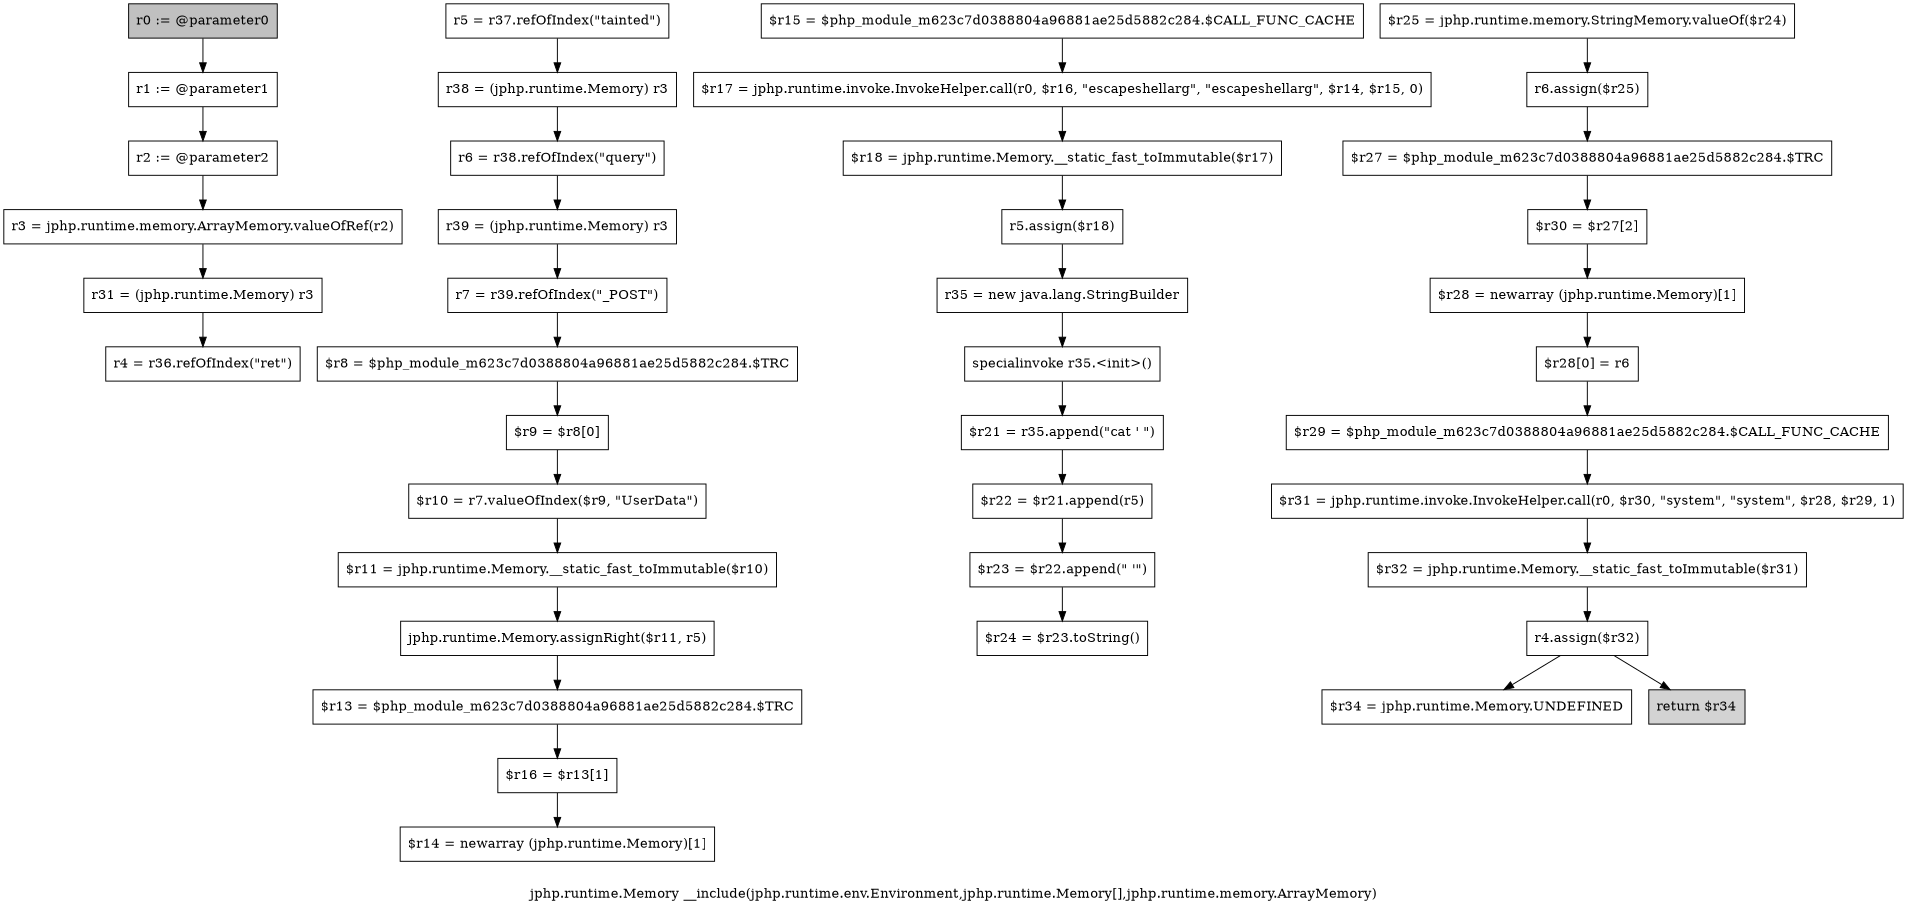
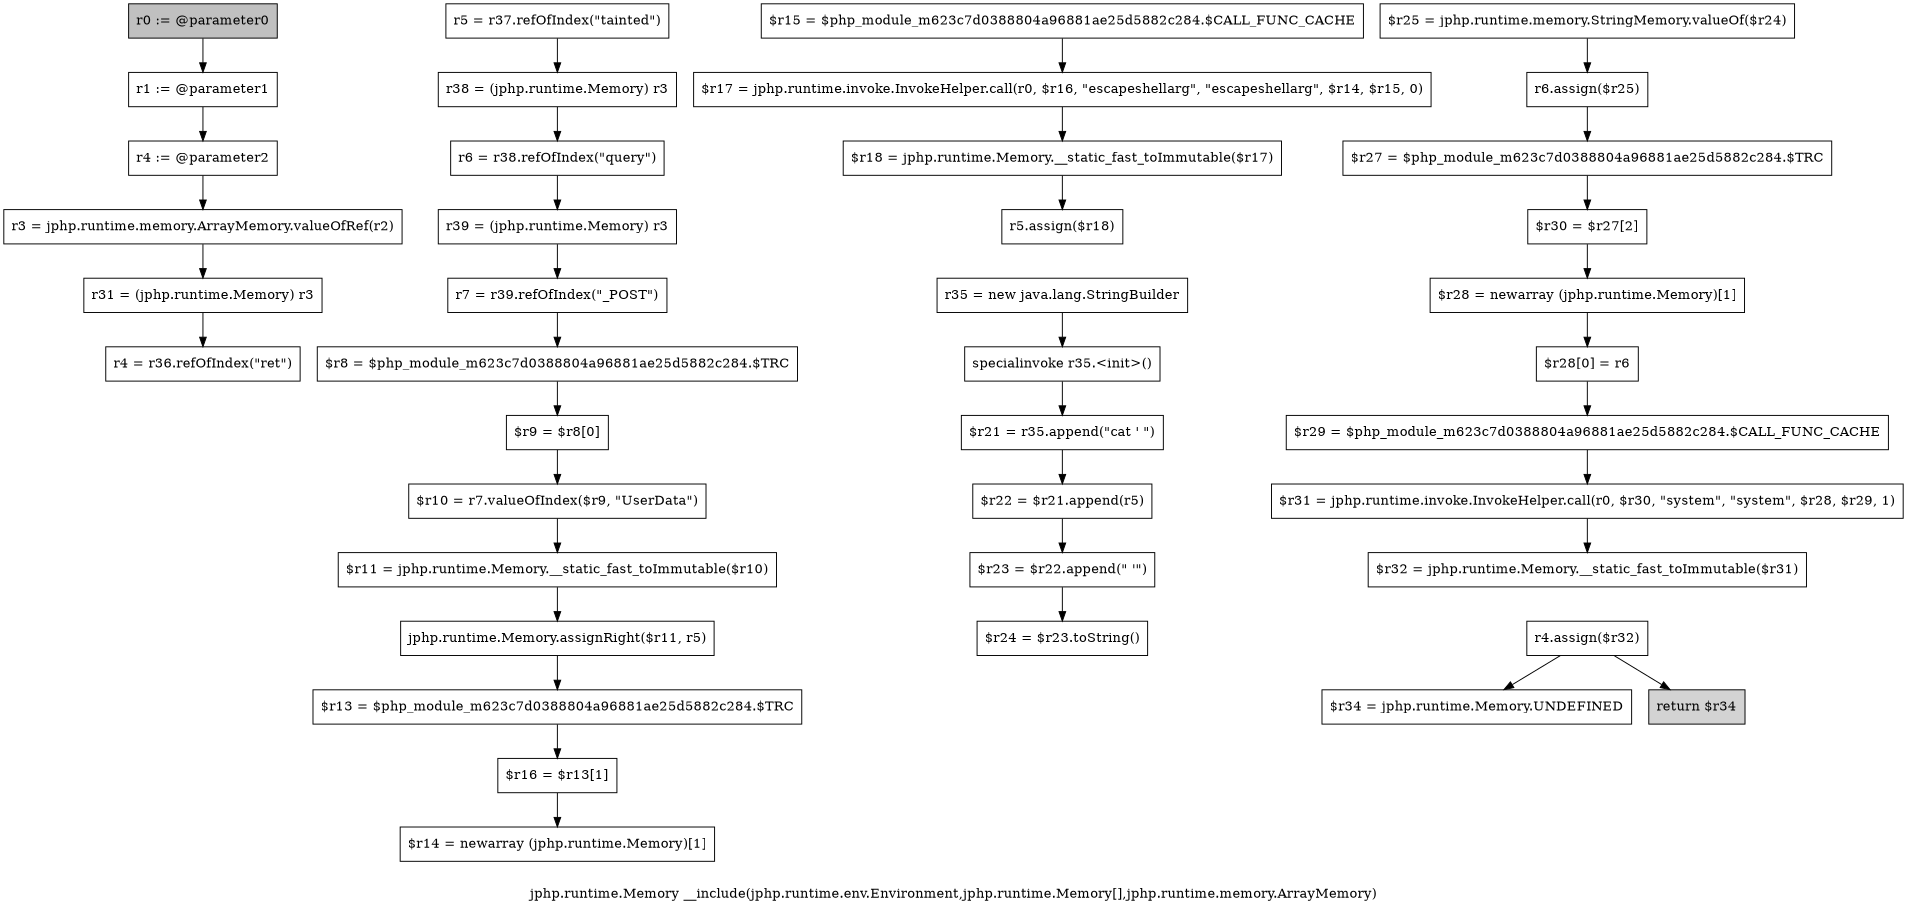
node "r2 := @parameter2": label "r2 := @parameter2" -> "r4 := @parameter2"
edge "r5.assign($r18)" -> "r35 = new java.lang.StringBuilder": removed
edge "$r32 = jphp.runtime.Memory.__static_fast_toImmutable($r31)" -> "r4.assign($r32)": removed
